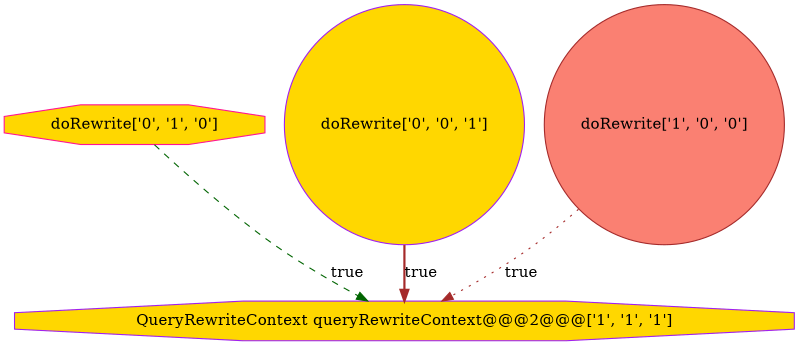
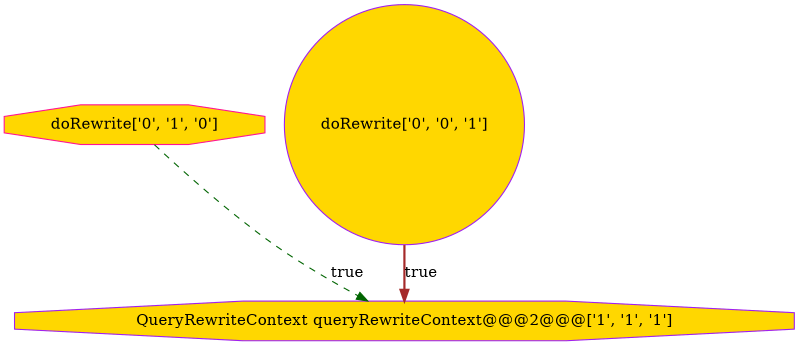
node "doRewrite['1', '0', '0']": removed
